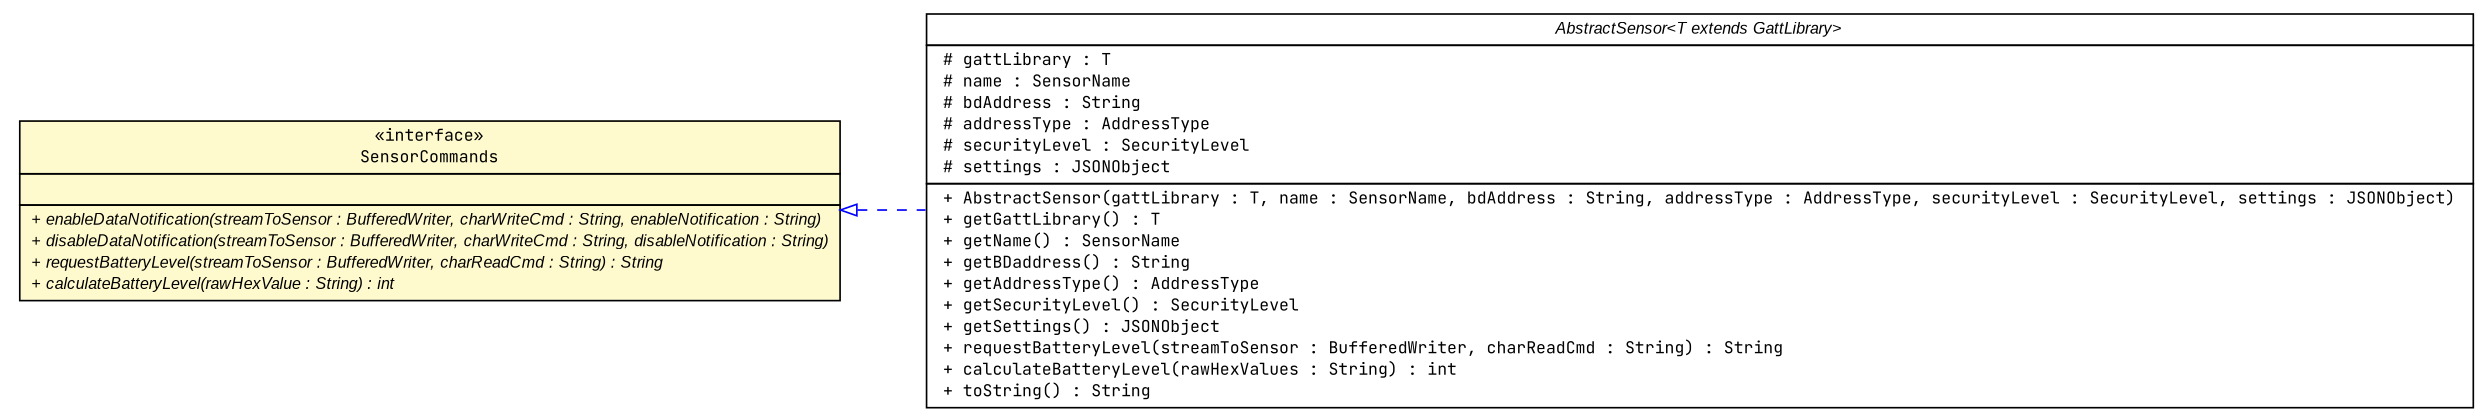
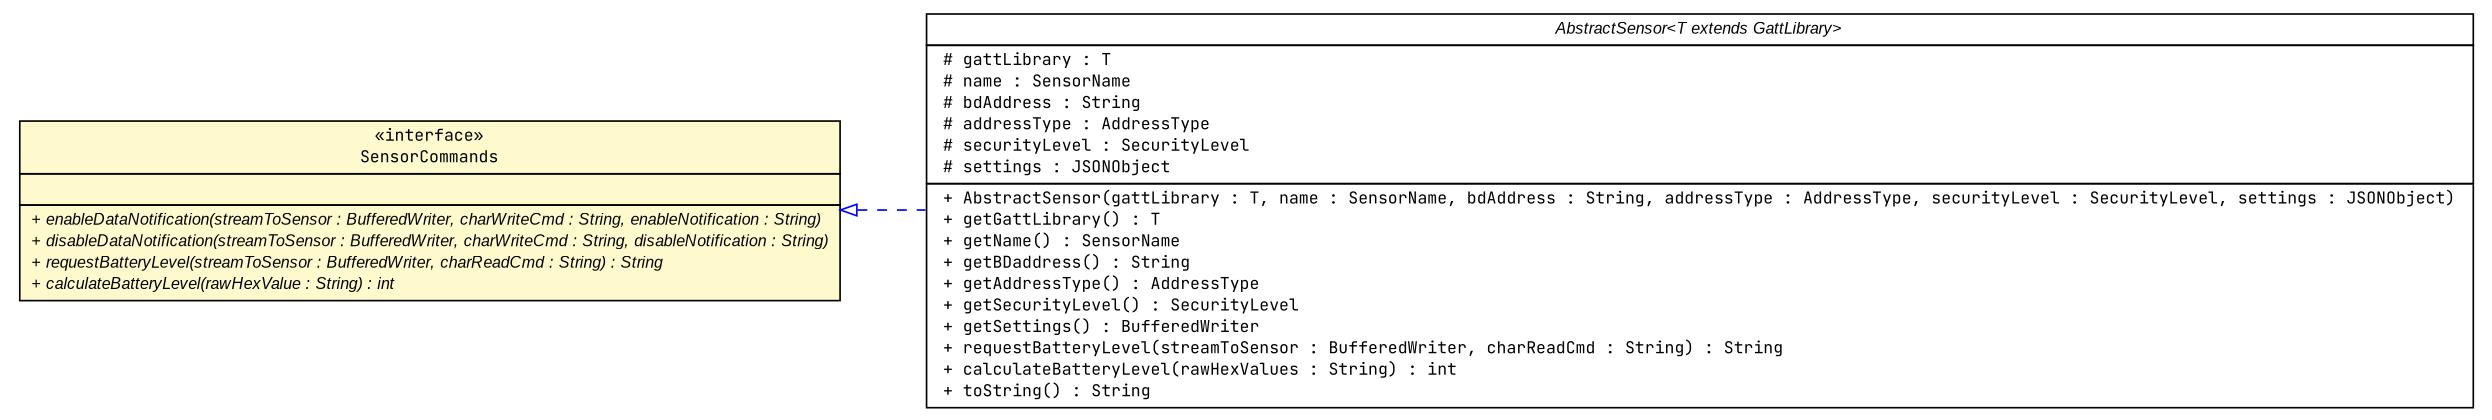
node "AbstractSensor<T extends GattLibrary>": text "+ getSettings() : JSONObject" -> "+ getSettings() : BufferedWriter"
